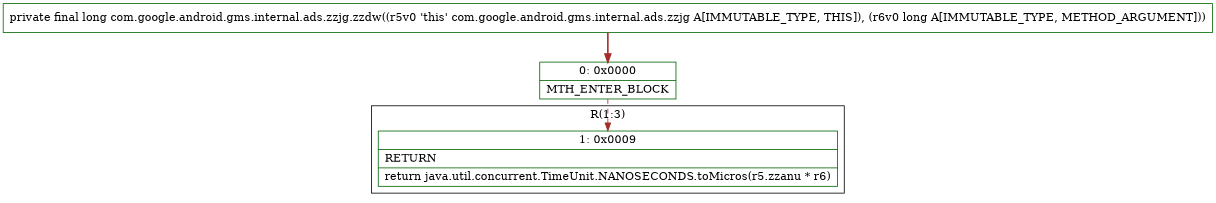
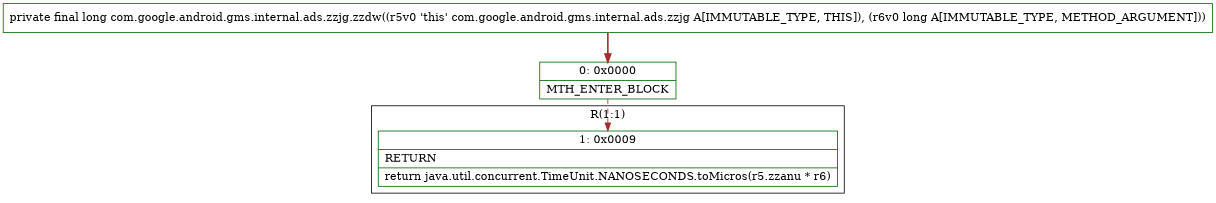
cluster "R(1:3)": label "R(1:3)" -> "R(1:1)"
